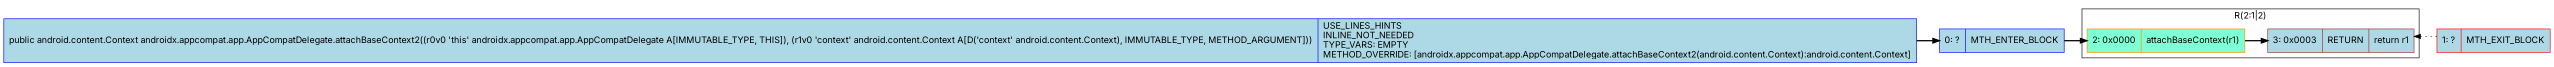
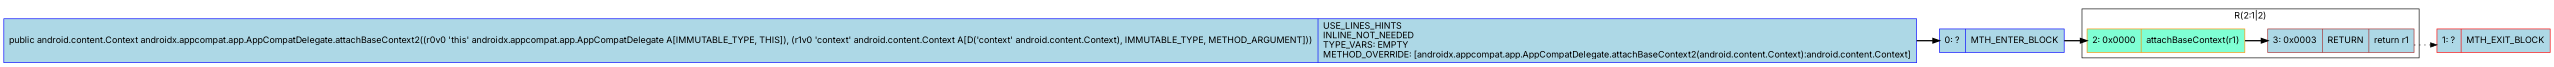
edge "1: ?" -> "3: 0x0003": reversed
